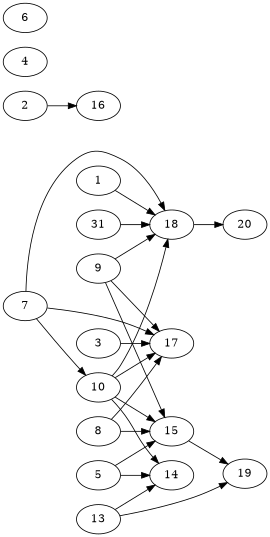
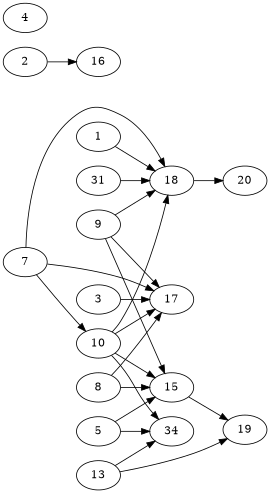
node "6": removed
node "14": label "14" -> "34"
